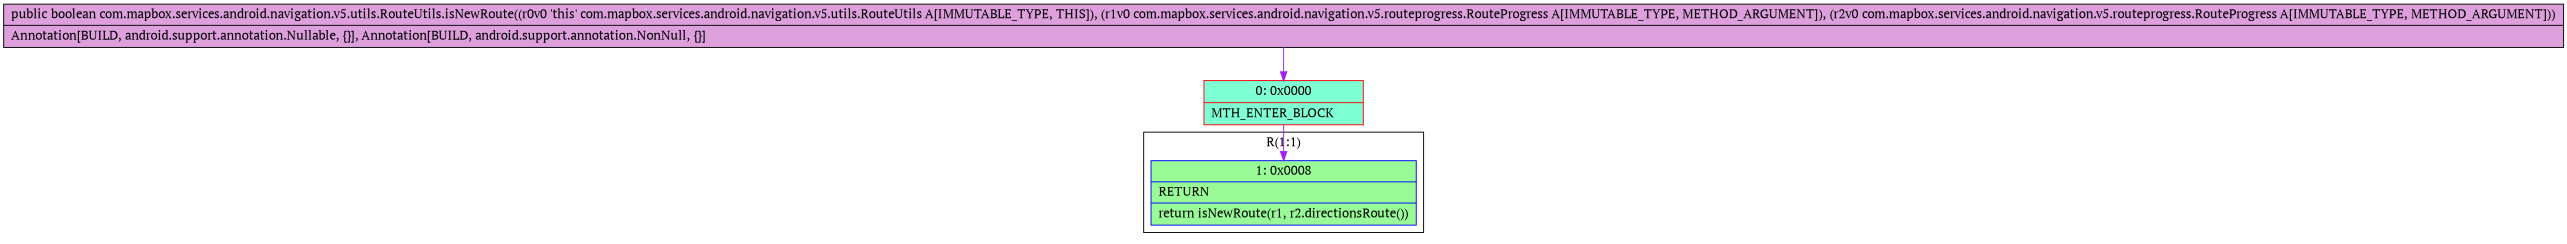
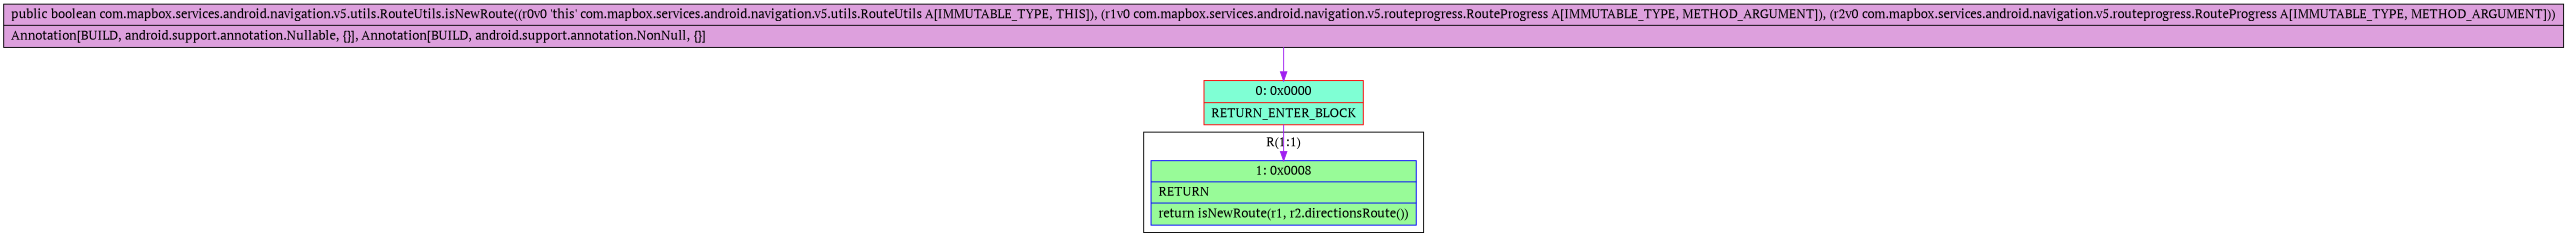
node "0: 0x0000": text "MTH_ENTER_BLOCK" -> "RETURN_ENTER_BLOCK"
